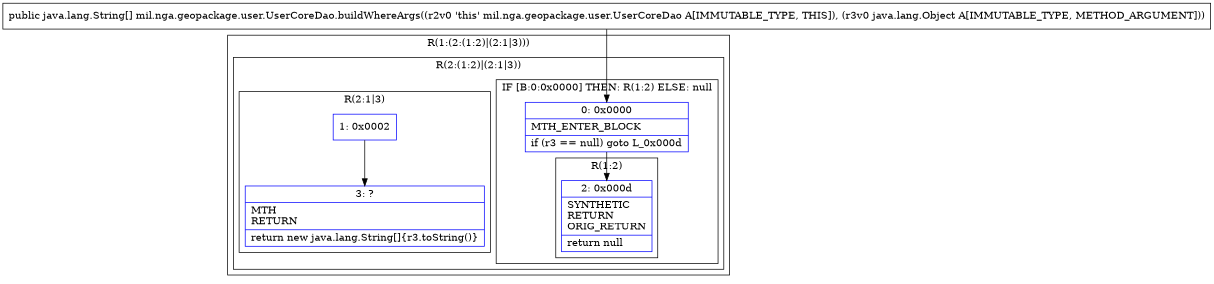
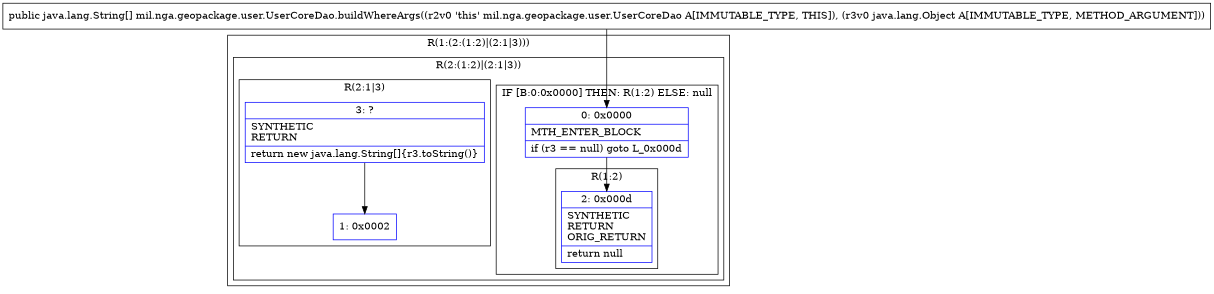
edge "1: 0x0002" -> "3: ?": reversed
node "3: ?": text "MTH" -> "SYNTHETIC"
